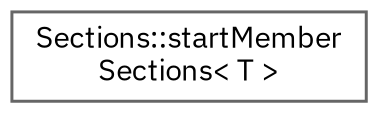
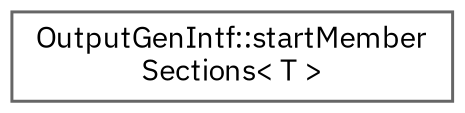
node "Sections::startMember Sections< T >": label "Sections::startMember Sections< T >" -> "OutputGenIntf::startMember Sections< T >"
